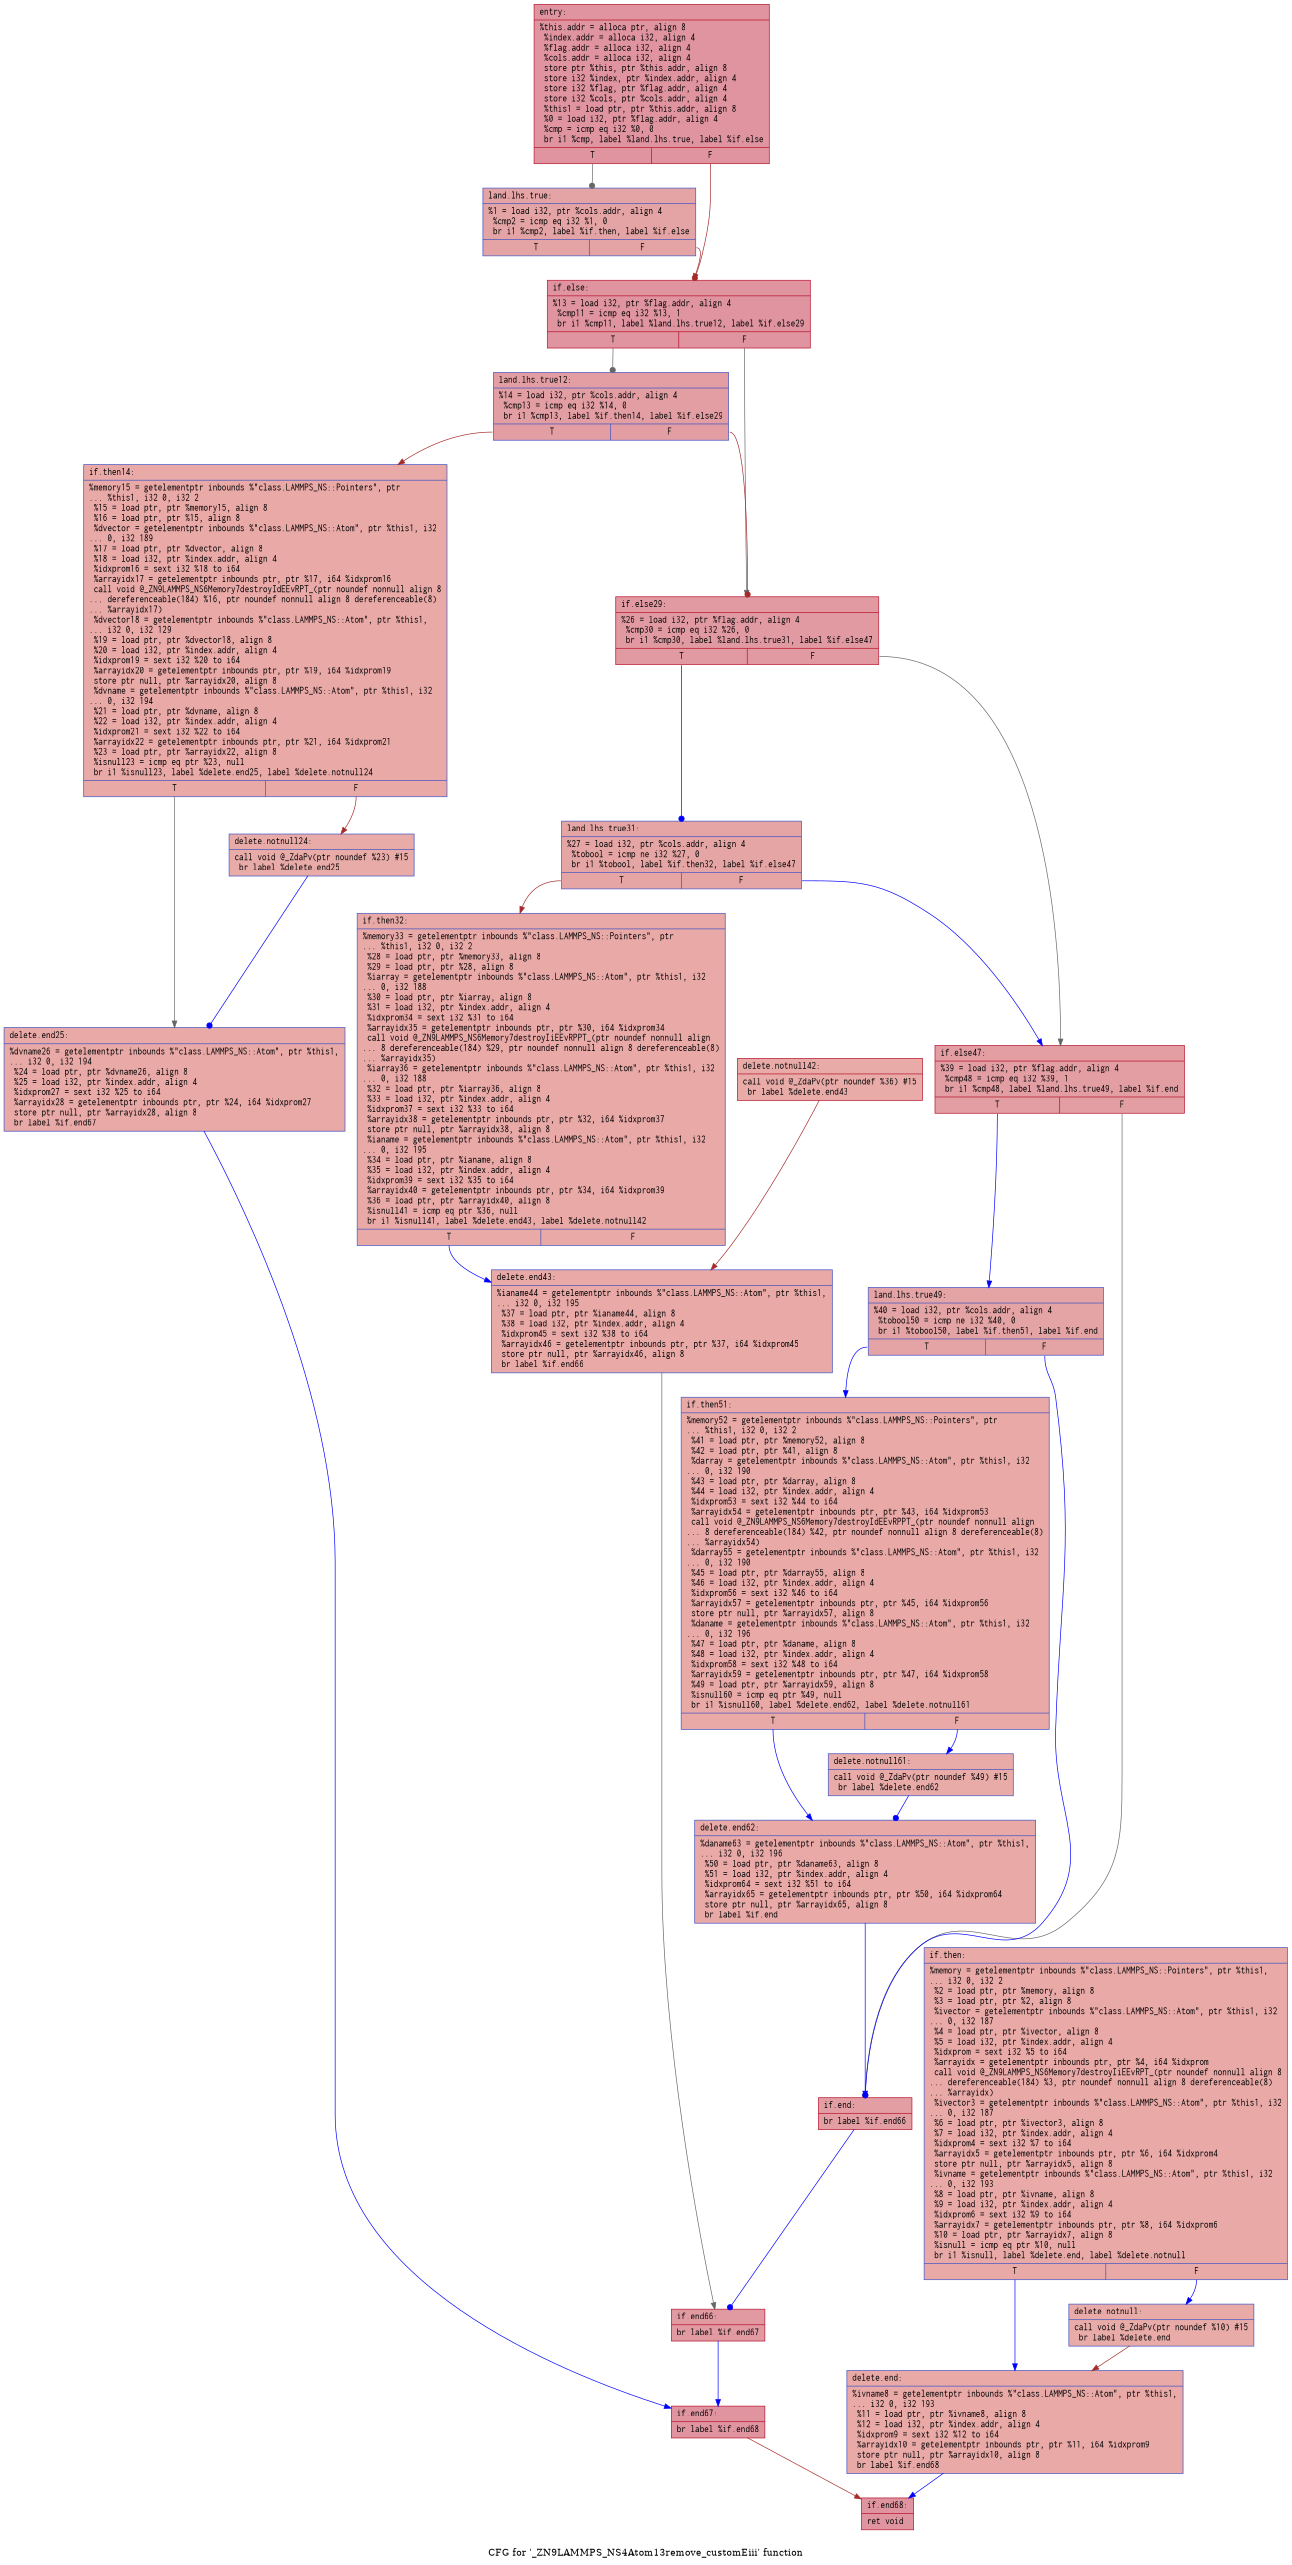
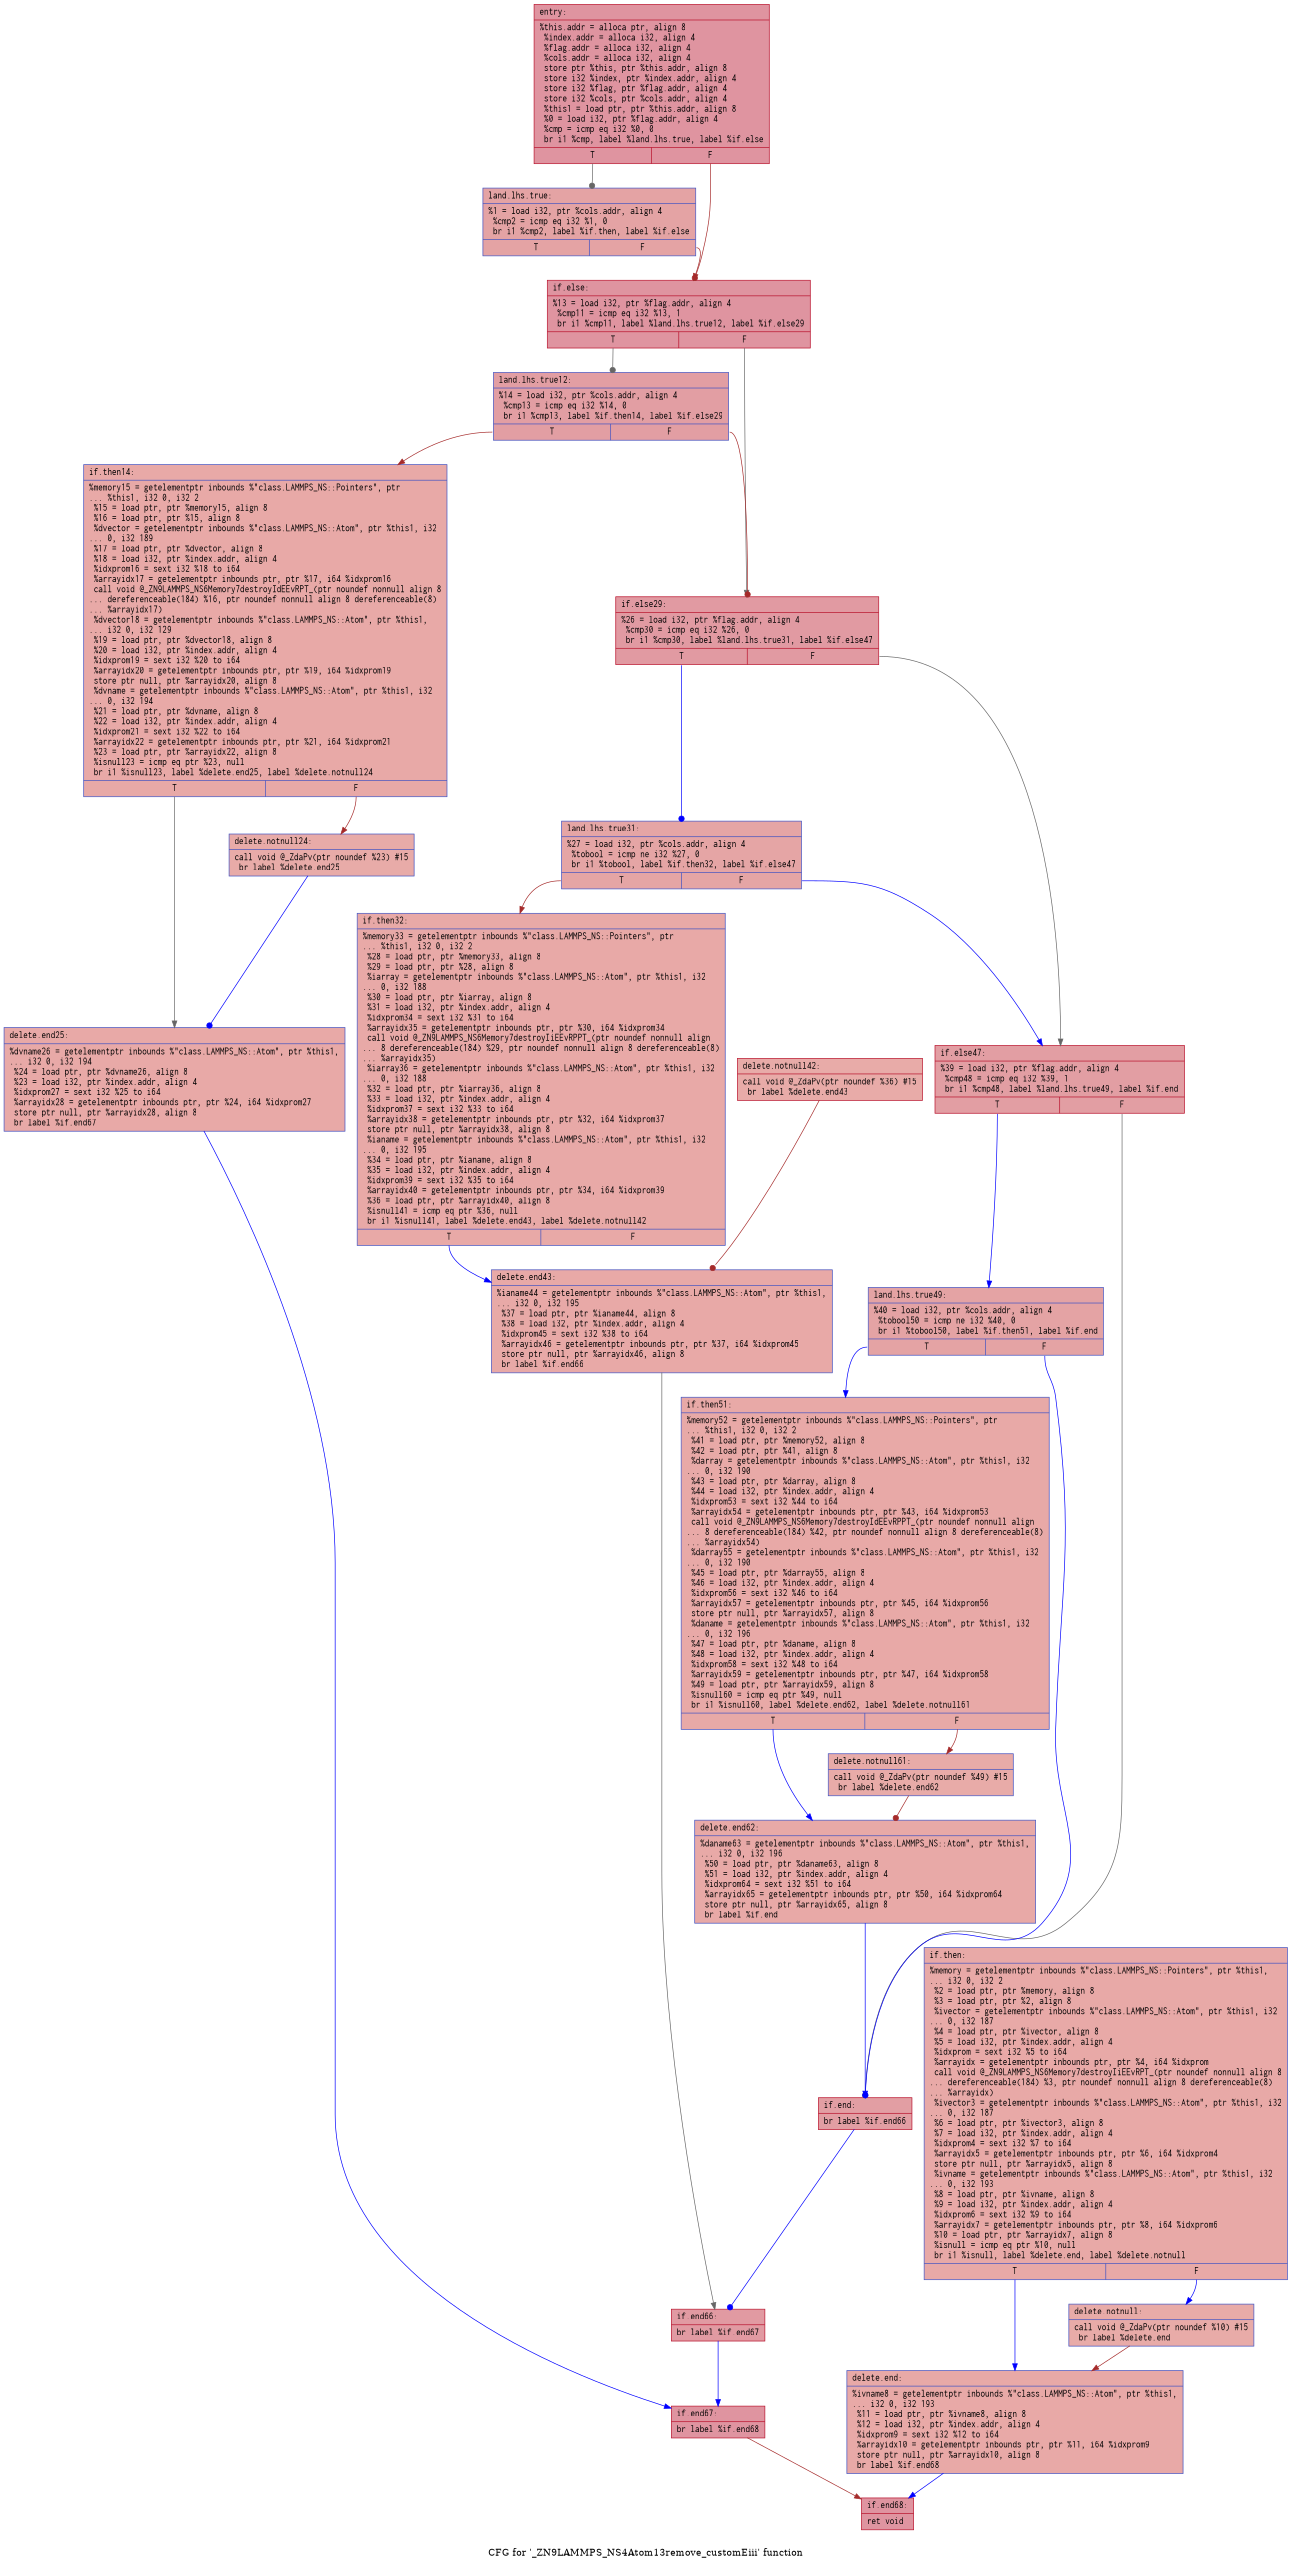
node "delete.end25:": text "%25 = load i32, ptr %index.addr, align 4" -> "%23 = load i32, ptr %index.addr, align 4"
edge "delete.notnull42:" -> "delete.end43:": arrowhead normal -> dot
edge "if.then51:" -> "delete.notnull61:": color blue -> brown
edge "delete.notnull61:" -> "delete.end62:": color blue -> brown
